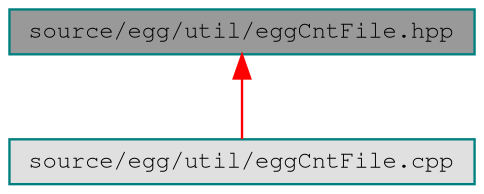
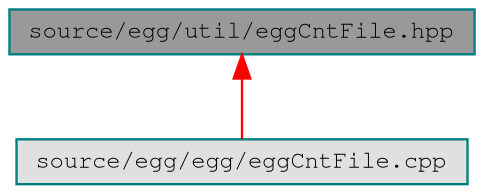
node "source/egg/util/eggCntFile.cpp": label "source/egg/util/eggCntFile.cpp" -> "source/egg/egg/eggCntFile.cpp"
